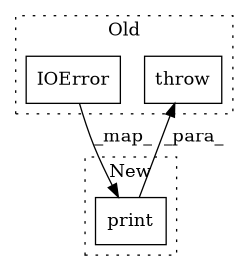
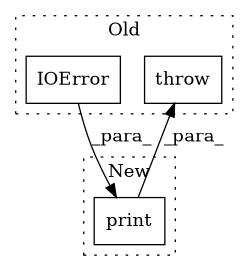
edge "IOError" -> "print": label "_map_" -> "_para_"
